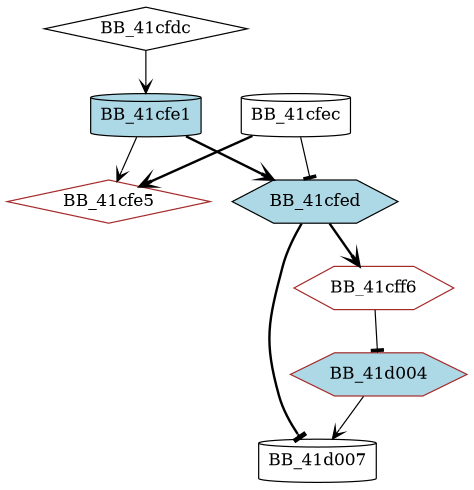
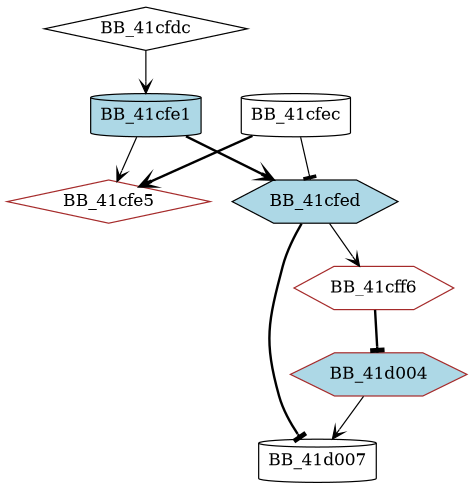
edge "BB_41cfed" -> "BB_41cff6": style bold -> solid
edge "BB_41cff6" -> "BB_41d004": style solid -> bold
